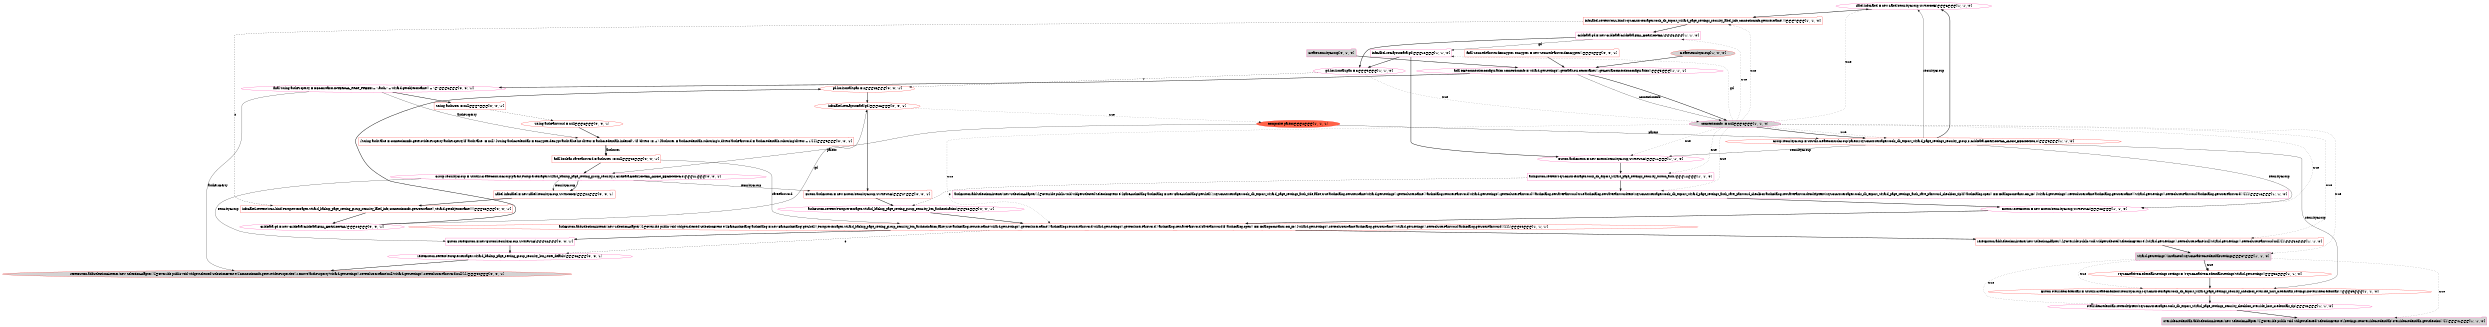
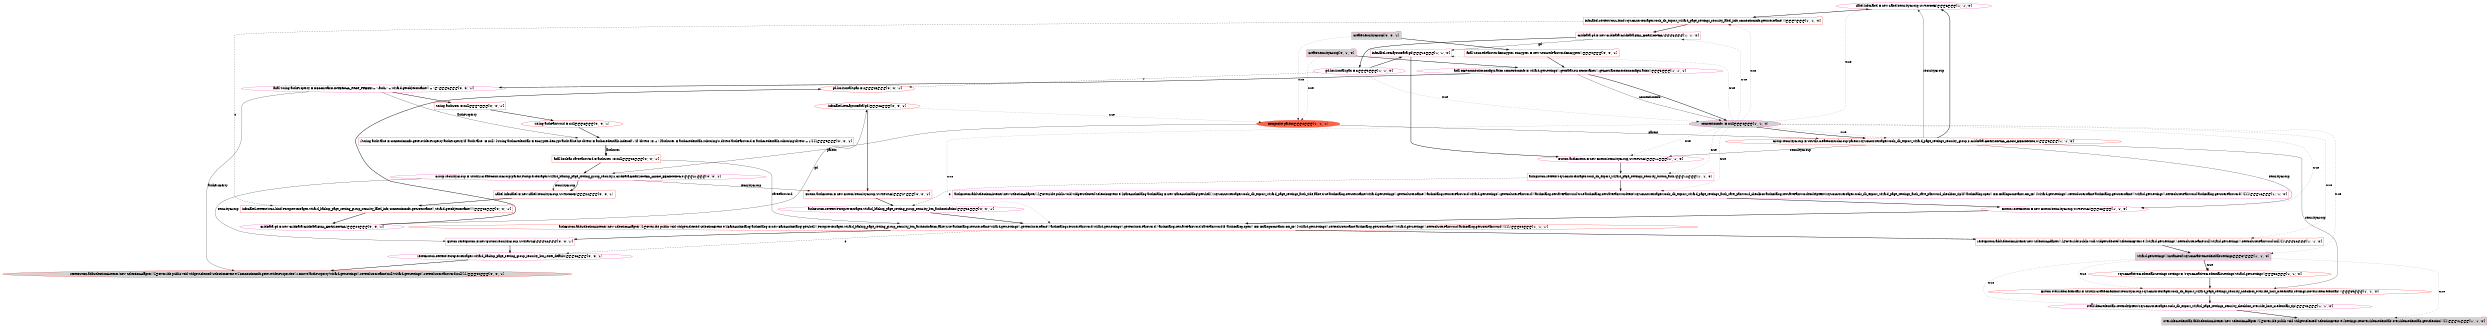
node "createSecurityGroup['0', '0', '1']": added
node "createSecurityGroup['1', '0', '0']": removed
edge "infoLabel.setLayoutData(gd)@@@10@@@['1', '1', '0']" -> "gd.horizontalSpan = 3@@@9@@@['1', '1', '0']": reversed
edge "createSecurityGroup['0', '1', '0']" -> "Composite parent@@@2@@@['1', '1', '1']": added, label "true"
edge "connectionInfo != null@@@4@@@['1', '1', '0']" -> "infoLabel.setLayoutData(gd)@@@10@@@['1', '1', '0']": label "gd" -> "true"
edge "gd.horizontalSpan = 2@@@25@@@['0', '0', '1']" -> "infoLabel.setLayoutData(gd)@@@26@@@['0', '0', '1']": removed
edge "String authUser = null@@@7@@@['0', '0', '1']" -> "String authPassword = null@@@8@@@['0', '0', '1']": style dashed -> bold
